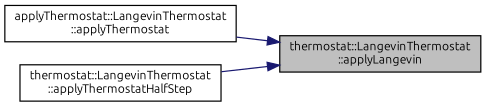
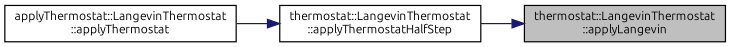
edge "applyThermostat::LangevinThermostat ::applyThermostat" -> "thermostat::LangevinThermostat ::applyLangevin": now "applyThermostat::LangevinThermostat ::applyThermostat" -> "thermostat::LangevinThermostat ::applyThermostatHalfStep"
